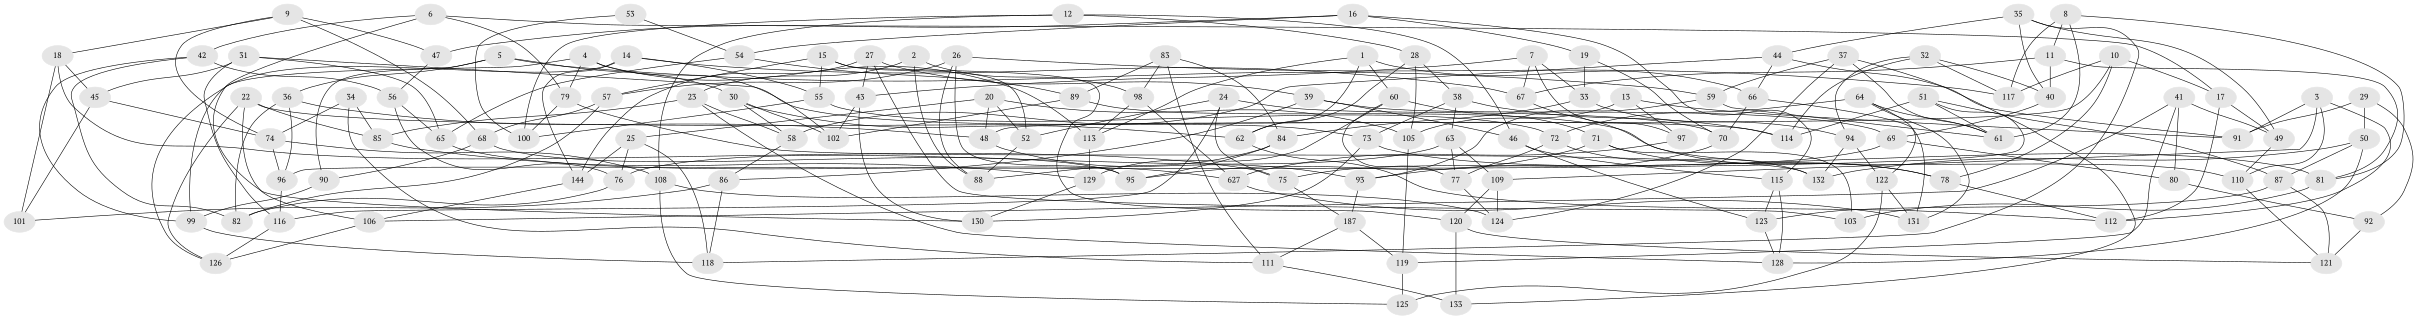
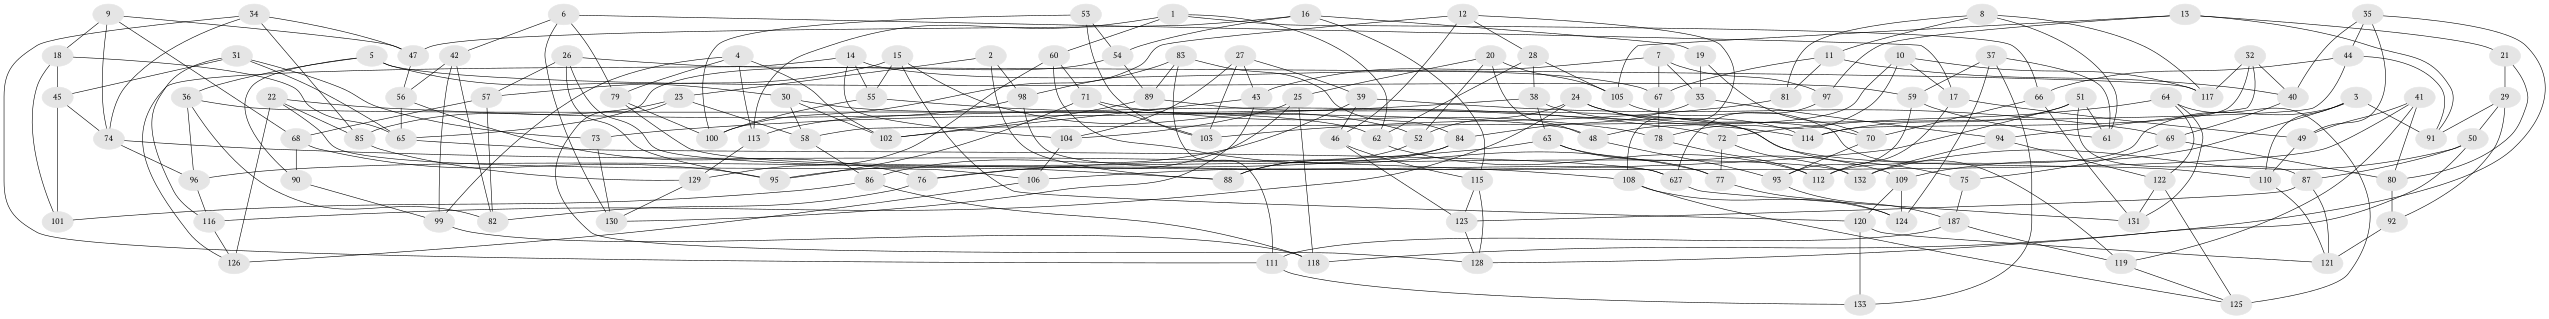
edge "34" -- "47": added
node "21": added
edge "53" -- "103": added
edge "64" -- "61": now "64" -- "125"
edge "73" -- "81": removed
edge "18" -- "75": now "18" -- "65"
node "144": label "144" -> "104"
